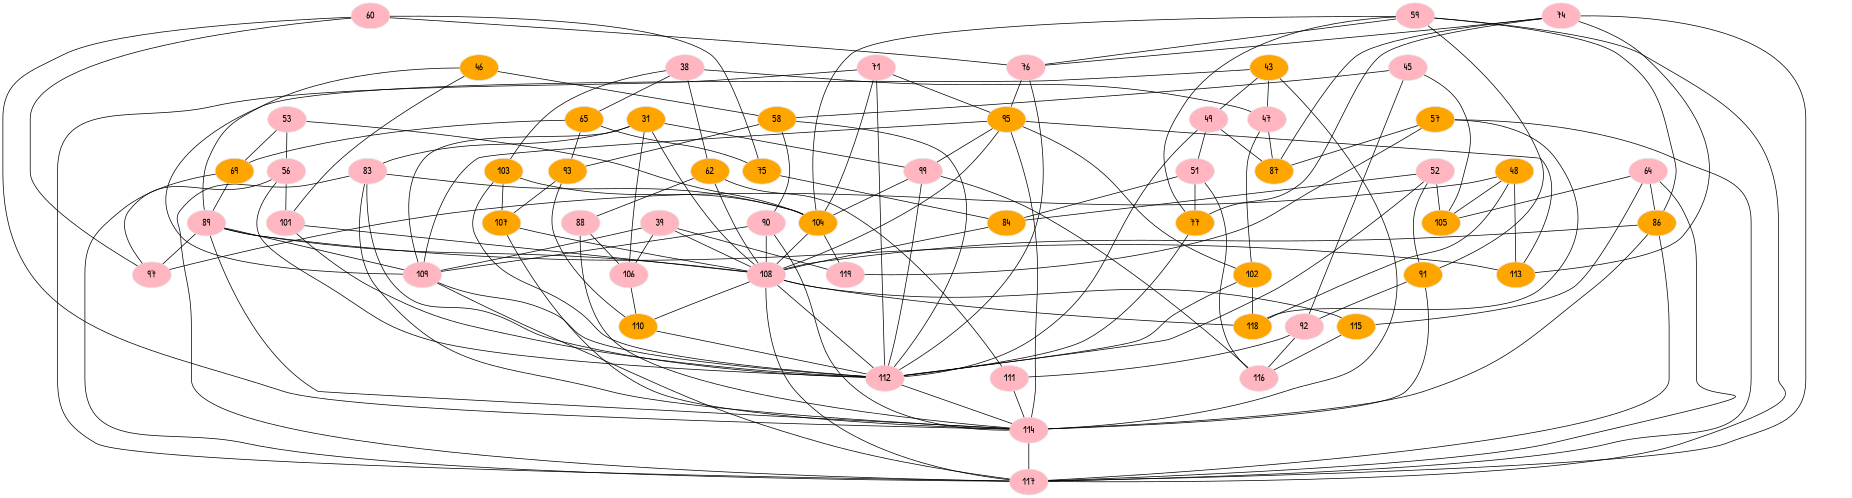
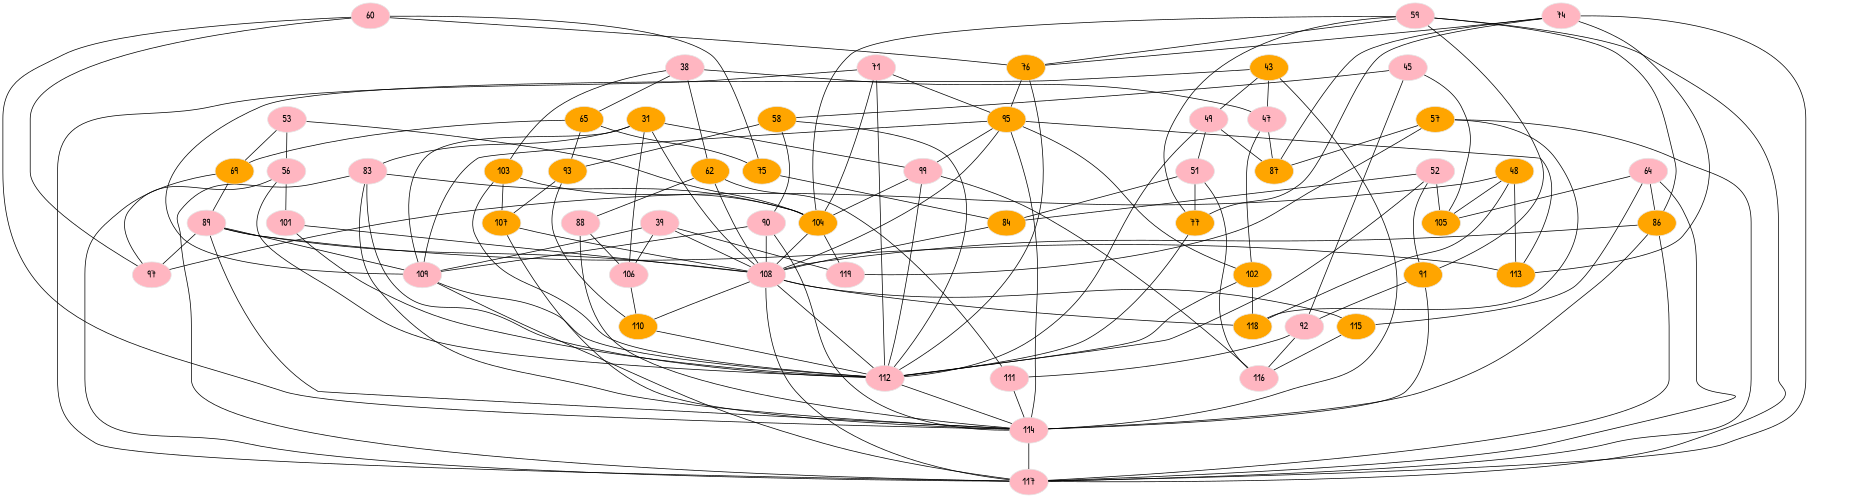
node "46": removed
node "76": fillcolor lightpink -> orange
